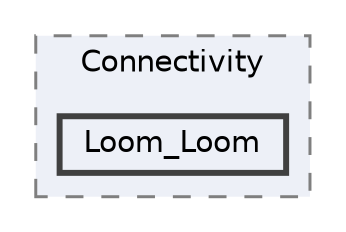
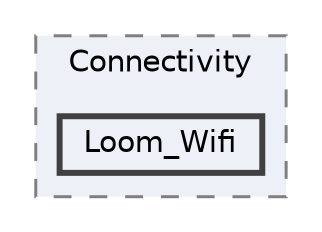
node "Loom_Loom": label "Loom_Loom" -> "Loom_Wifi"
